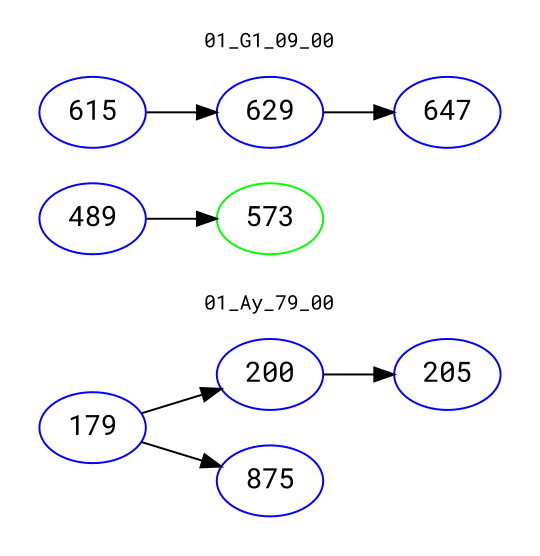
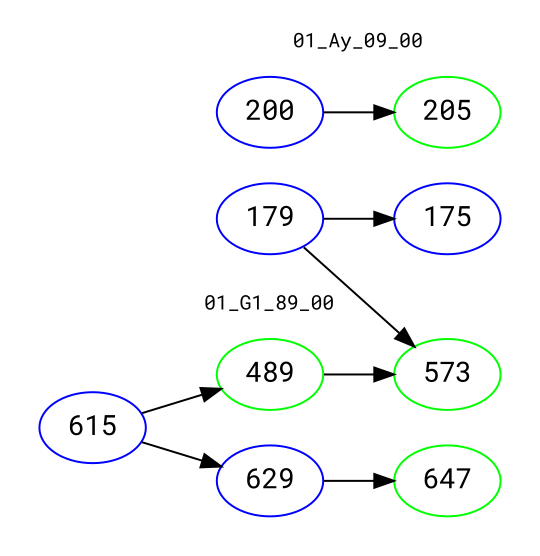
cluster "01_G1_09_00": label "01_G1_09_00" -> "01_G1_89_00"
node "647": color blue -> green
node "489": color blue -> green
cluster "01_Ay_79_00": label "01_Ay_79_00" -> "01_Ay_09_00"
node "205": color blue -> green
edge "179" -> "200": now "179" -> "573"
edge "615" -> "489": added
node "875": label "875" -> "175"
